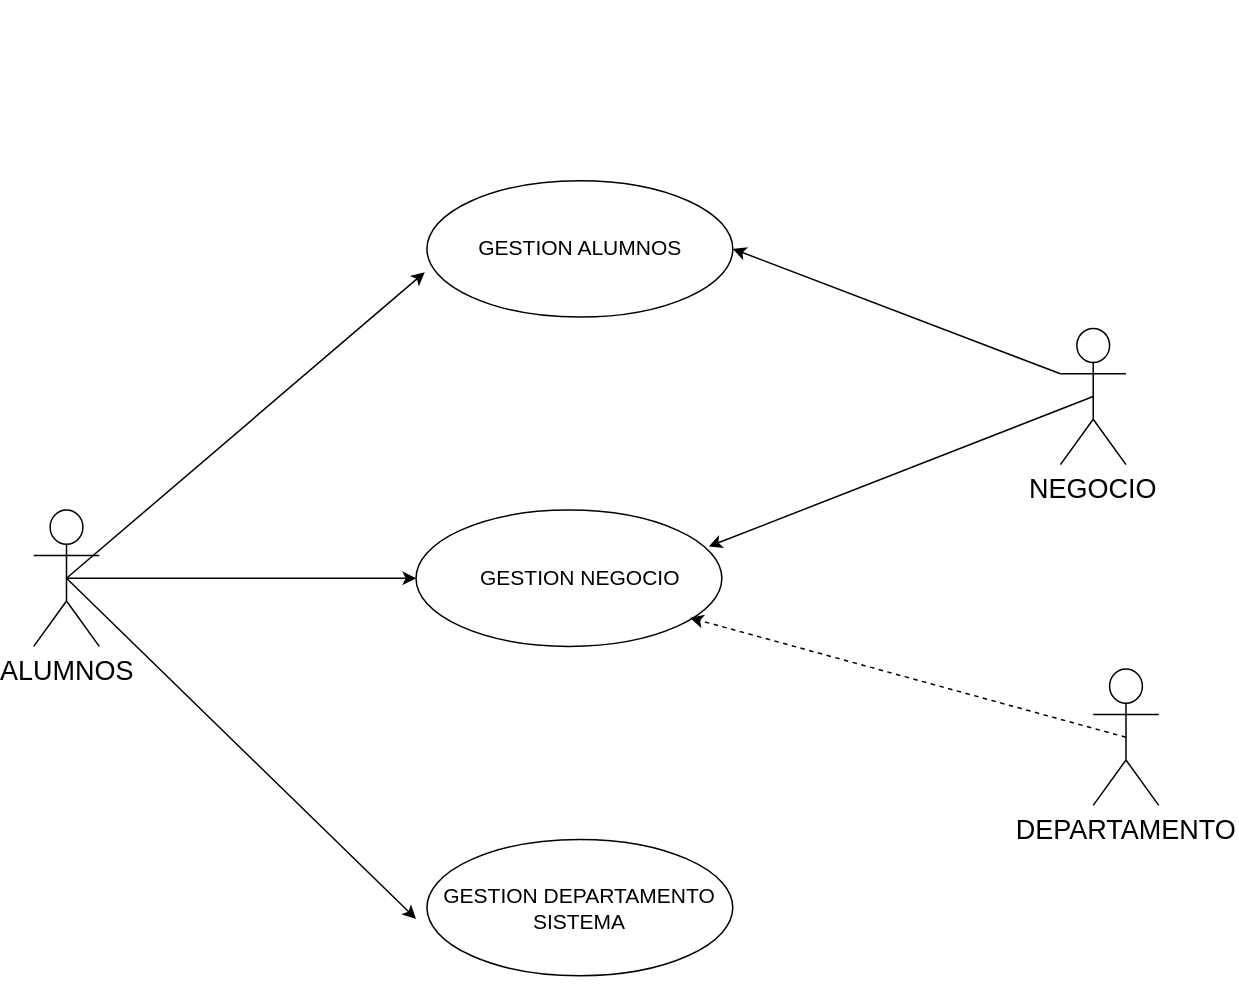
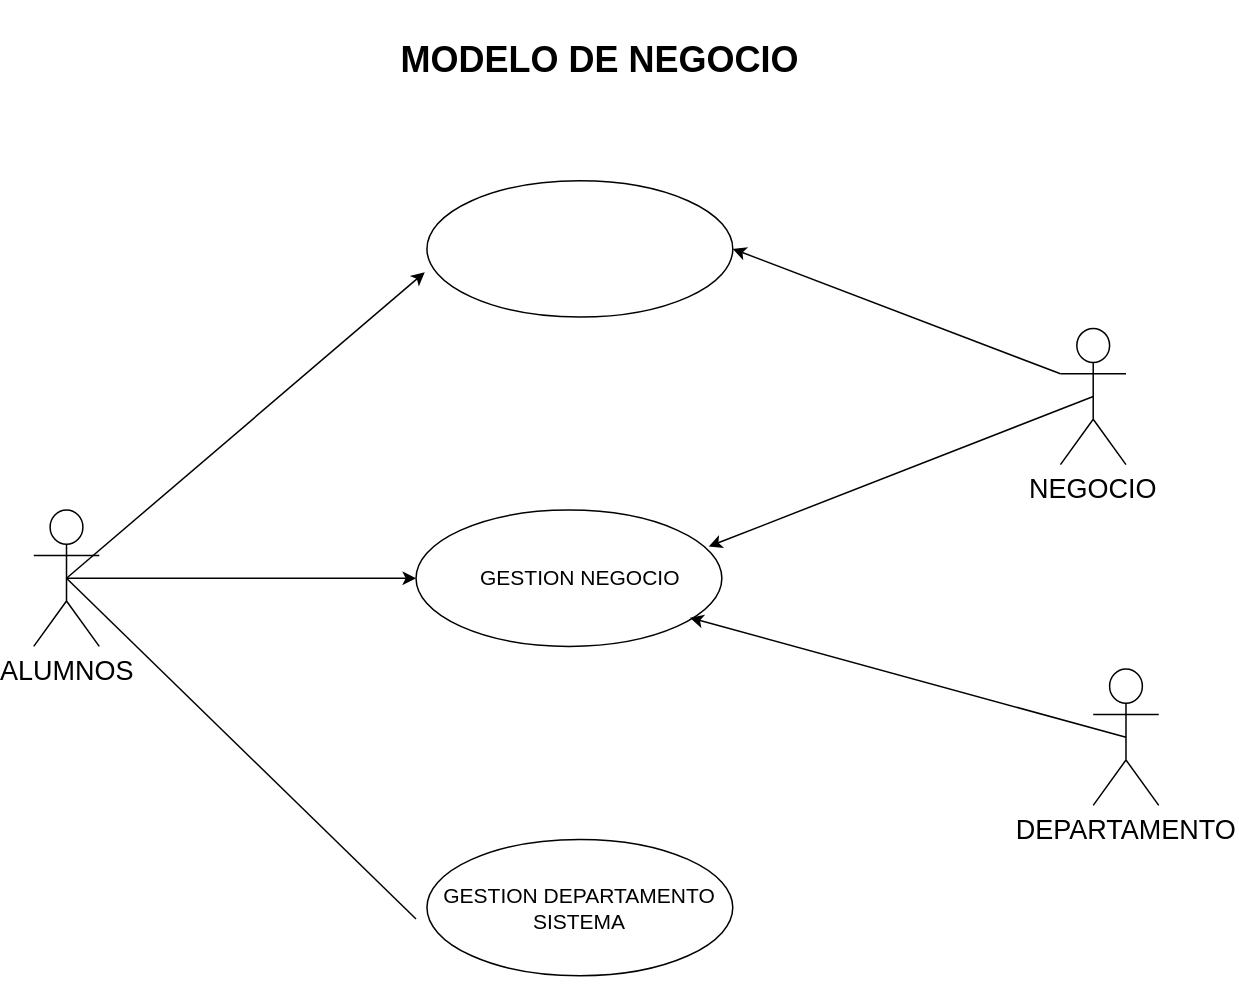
node "MODELO DE NEGOCIO": added
node "GESTION ALUMNOS": removed
edge "DEPARTAMENTO" -> "GESTION NEGOCIO": style dashed -> solid
edge "ALUMNOS" -> "GESTION DEPARTAMENTO SISTEMA": arrowhead classic -> none
